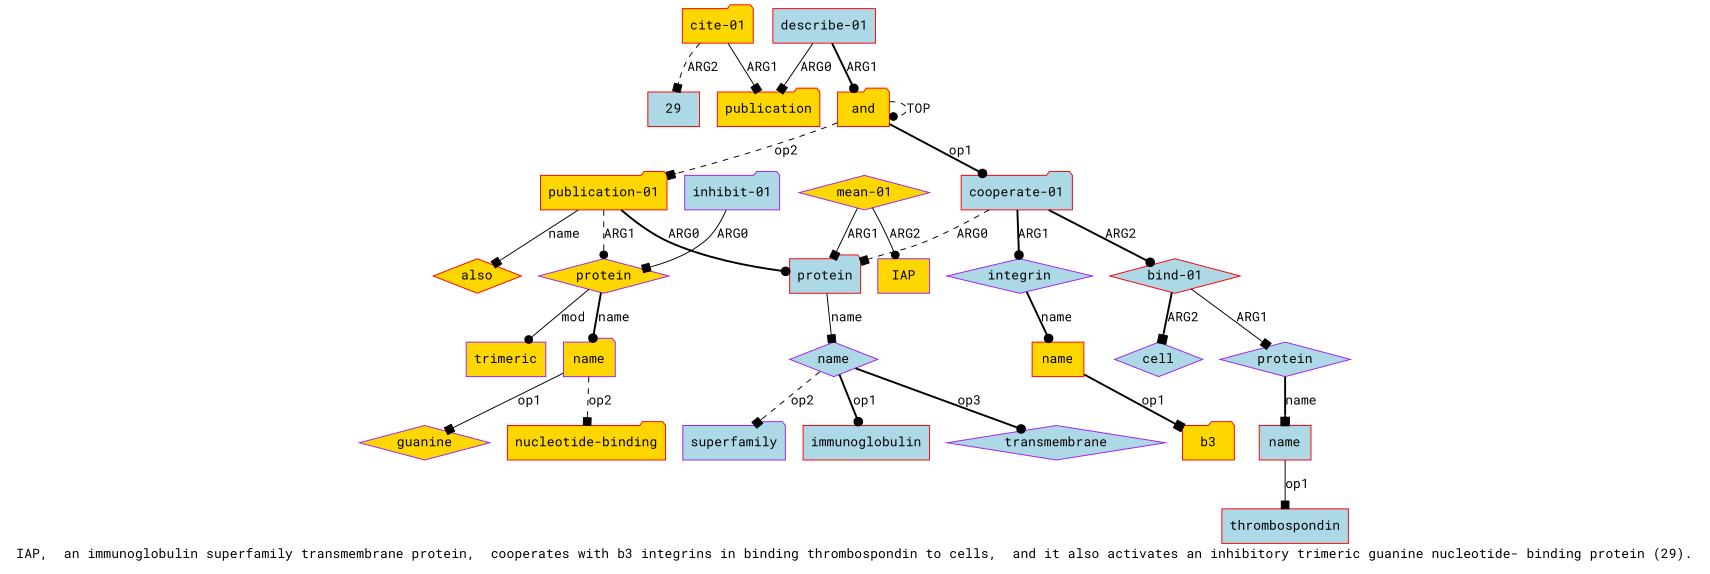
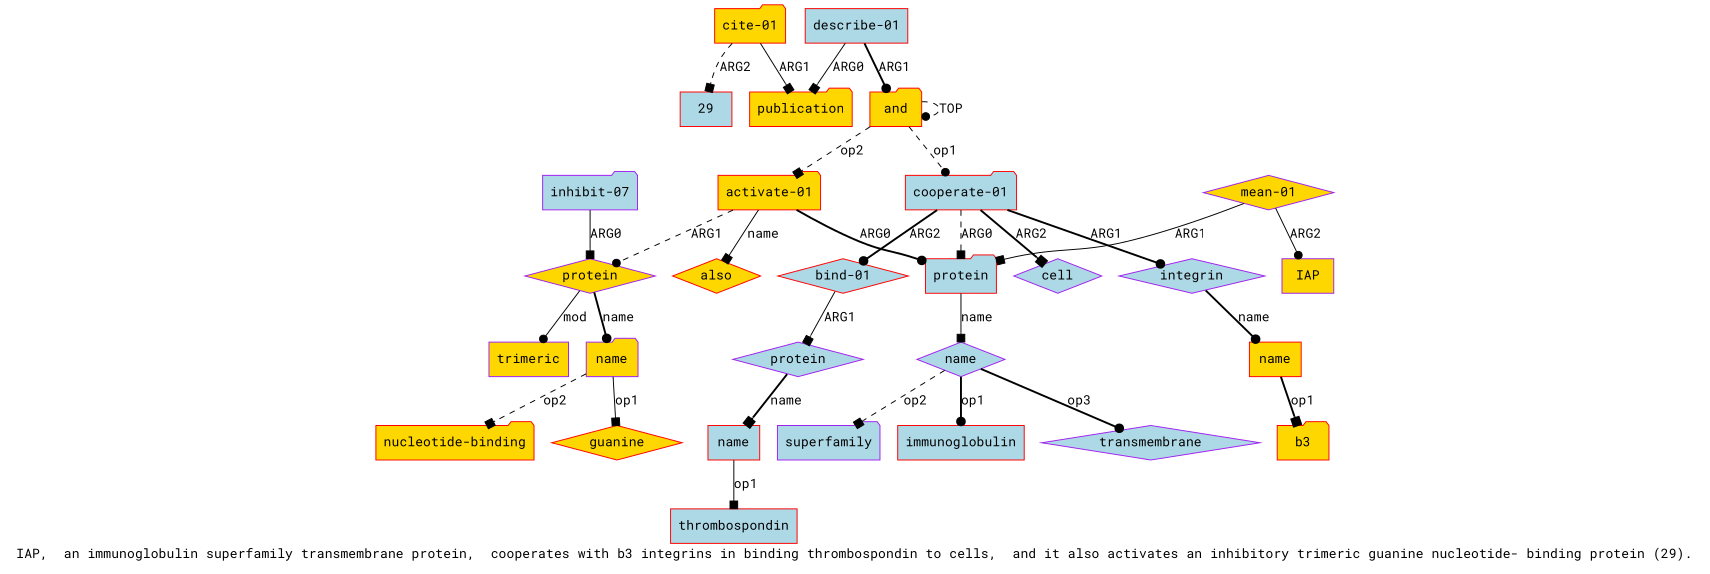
edge "and" -> "cooperate-01": style bold -> dashed
node "publication-01": label "publication-01" -> "activate-01"
node "inhibit-01": label "inhibit-01" -> "inhibit-07"
edge "bind-01" -> "cell": now "cooperate-01" -> "cell"
node "guanine": color purple -> red
